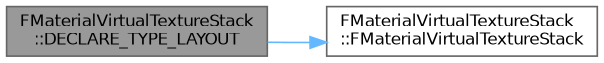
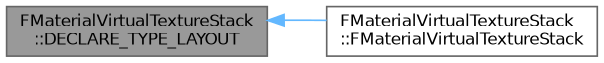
edge "FMaterialVirtualTextureStack ::DECLARE_TYPE_LAYOUT" -> "FMaterialVirtualTextureStack ::FMaterialVirtualTextureStack": reversed
